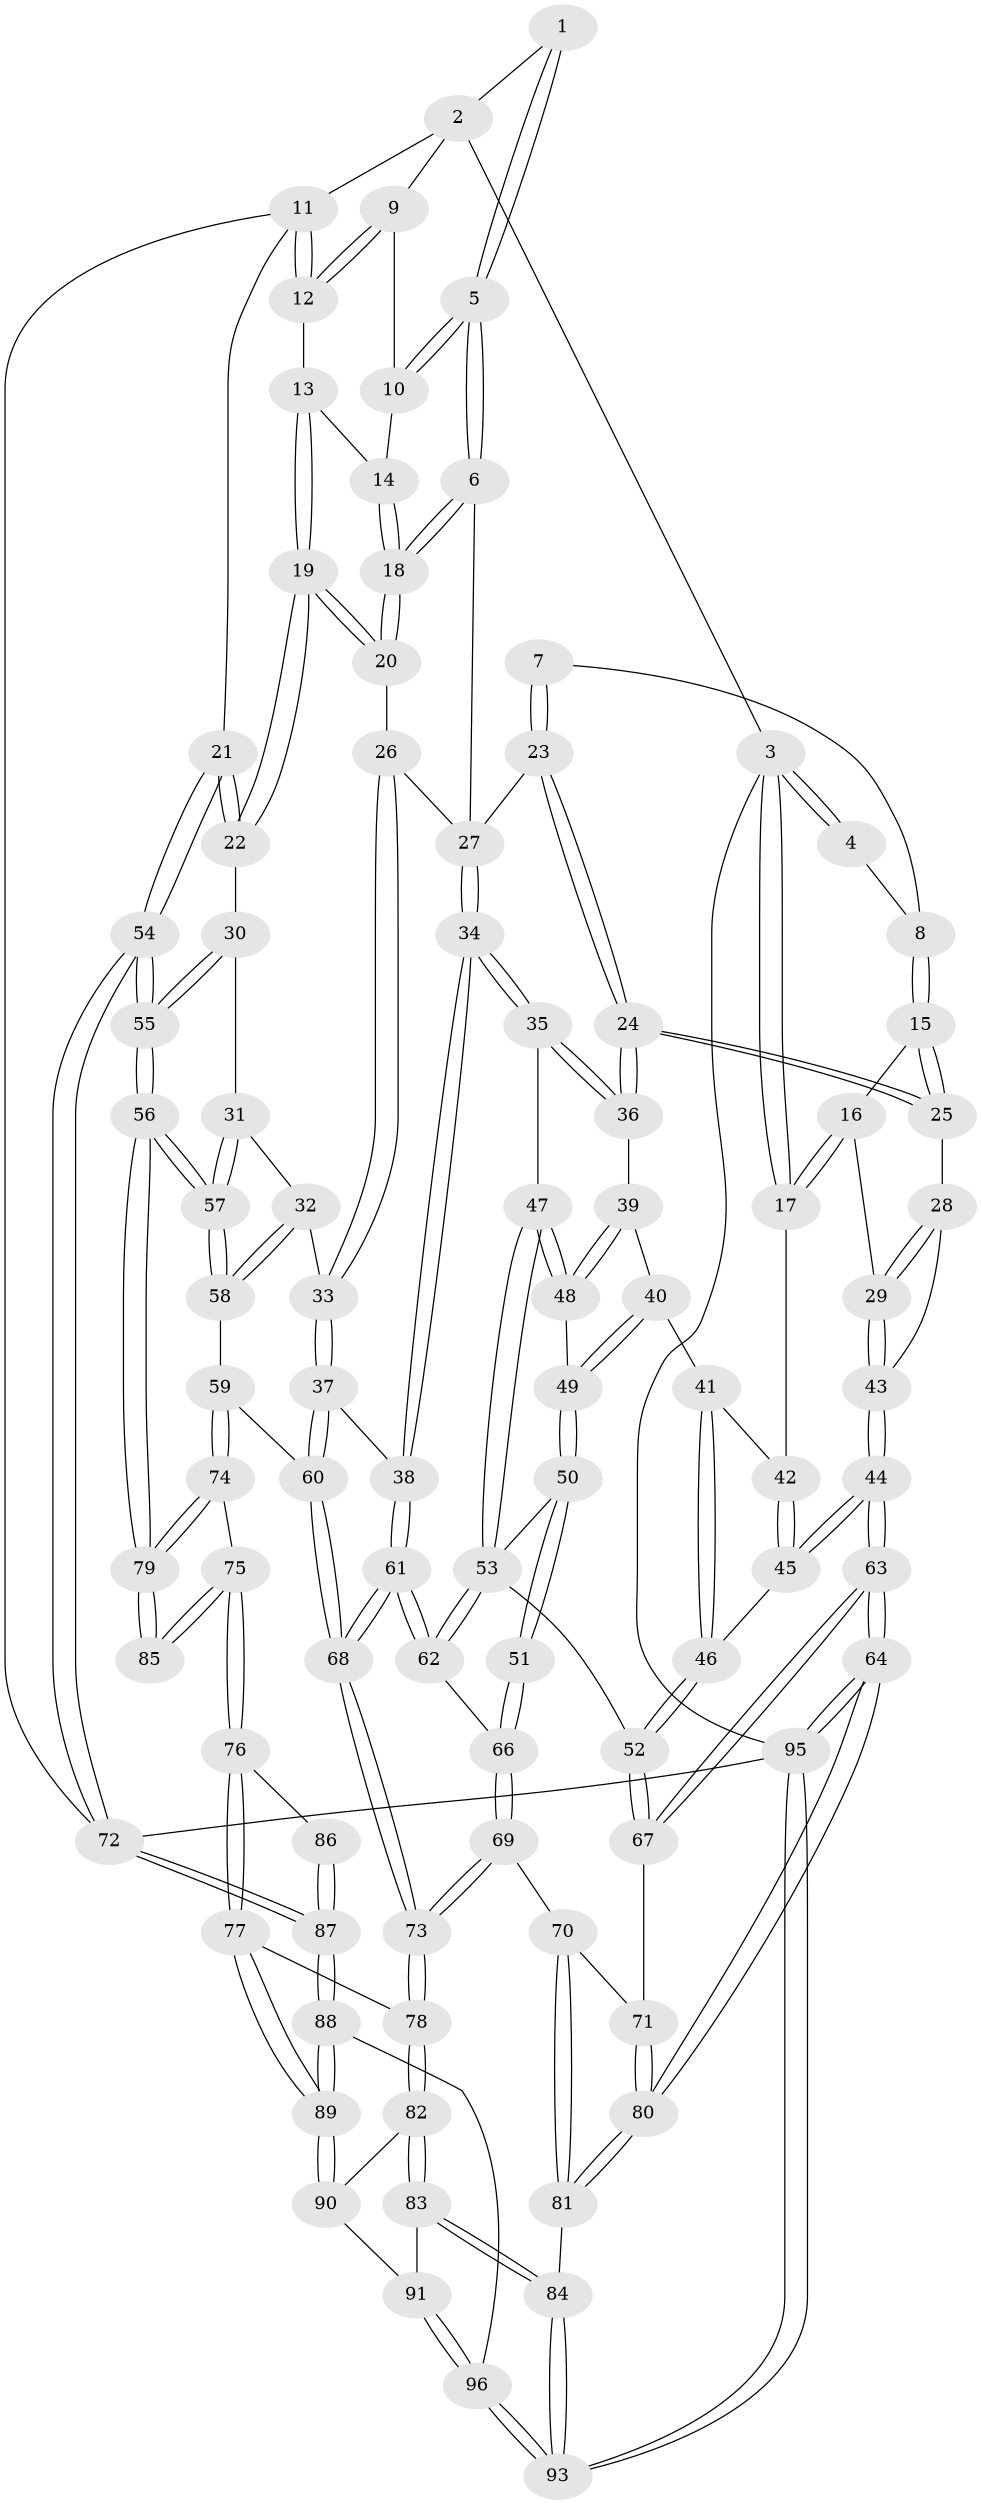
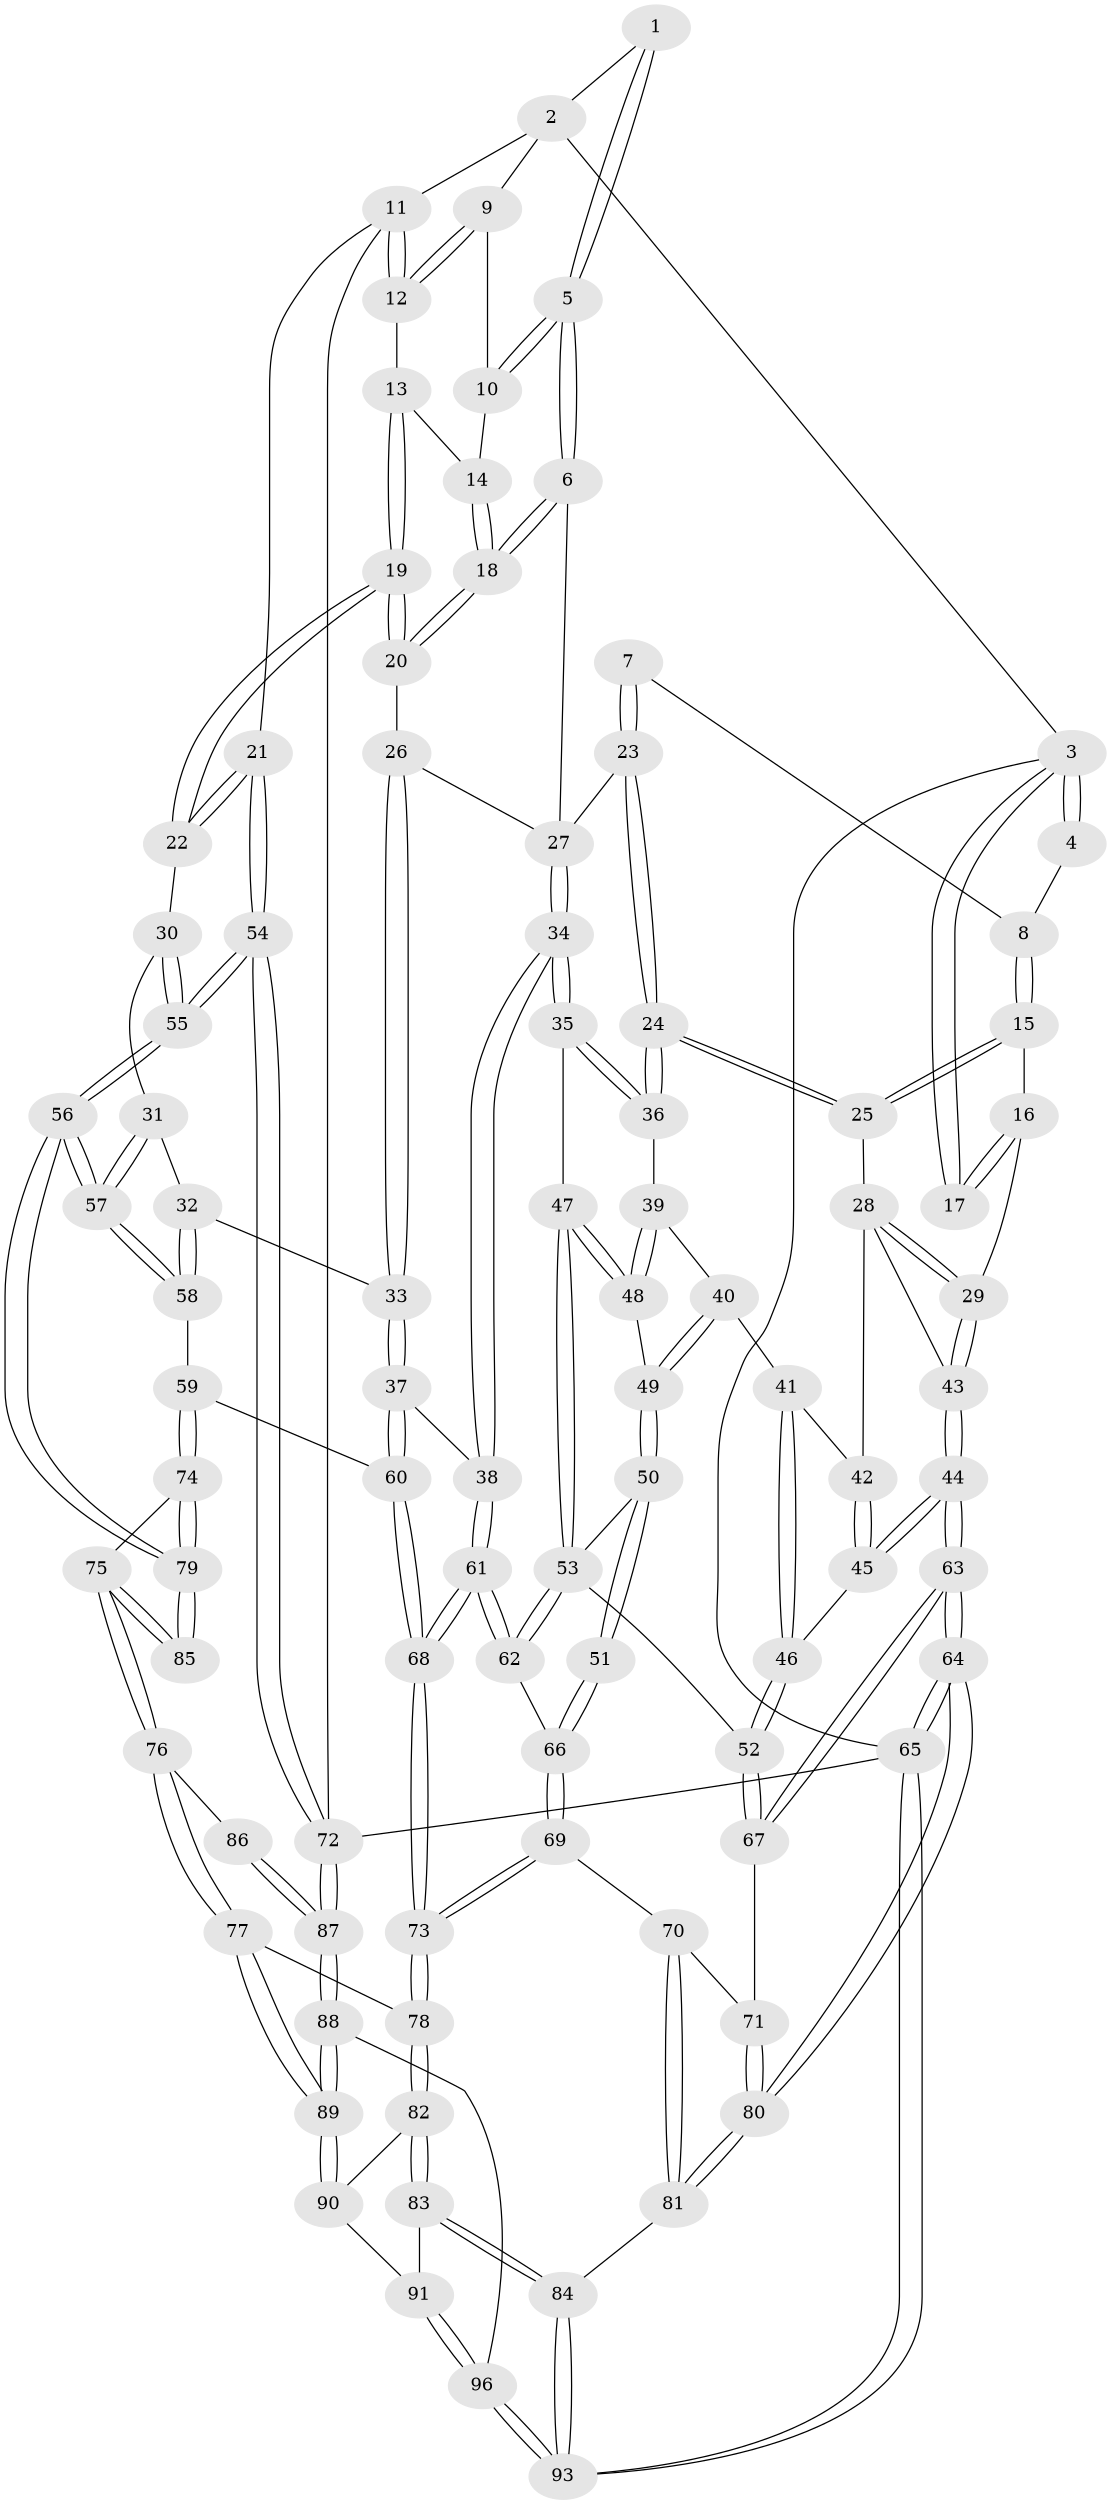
edge "17" -- "42": now "28" -- "42"
node "95": label "95" -> "65"
